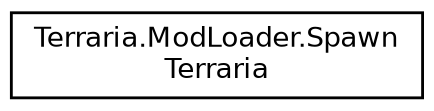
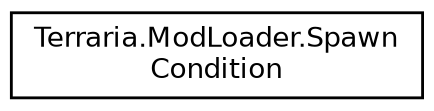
node "Terraria.ModLoader.Spawn Terraria": label "Terraria.ModLoader.Spawn Terraria" -> "Terraria.ModLoader.Spawn Condition"
